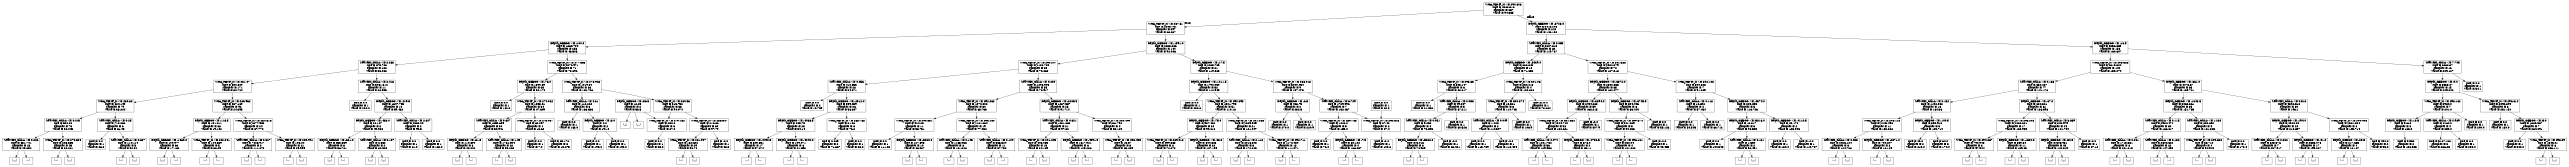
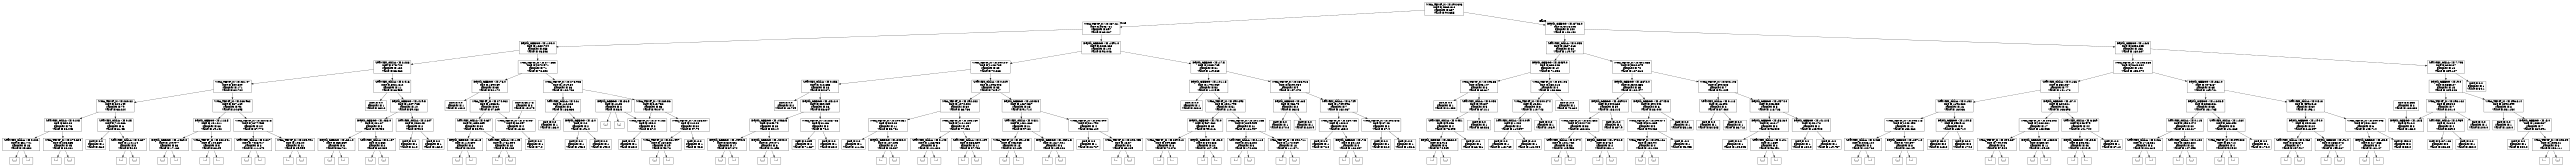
edge "mse = 0.0 samples = 1 value = 82.0" -> "WOA_TEMP_K <= 292.648 mse = 87.48 samples = 2 value = 87.4": reversed
edge "WOA_TEMP_K <= 275.957 mse = 63.097 samples = 4 value = 13.62" -> "mse = 65.176 samples = 3 value = 15.275": reversed
edge "Depth_GEBCO <= -13.5 mse = 916.0 samples = 3 value = 163.0" -> "mse = 5.556 samples = 2 value = 138.333": reversed
node "mse = 0.0 samples = 1 value = 22.727": added
